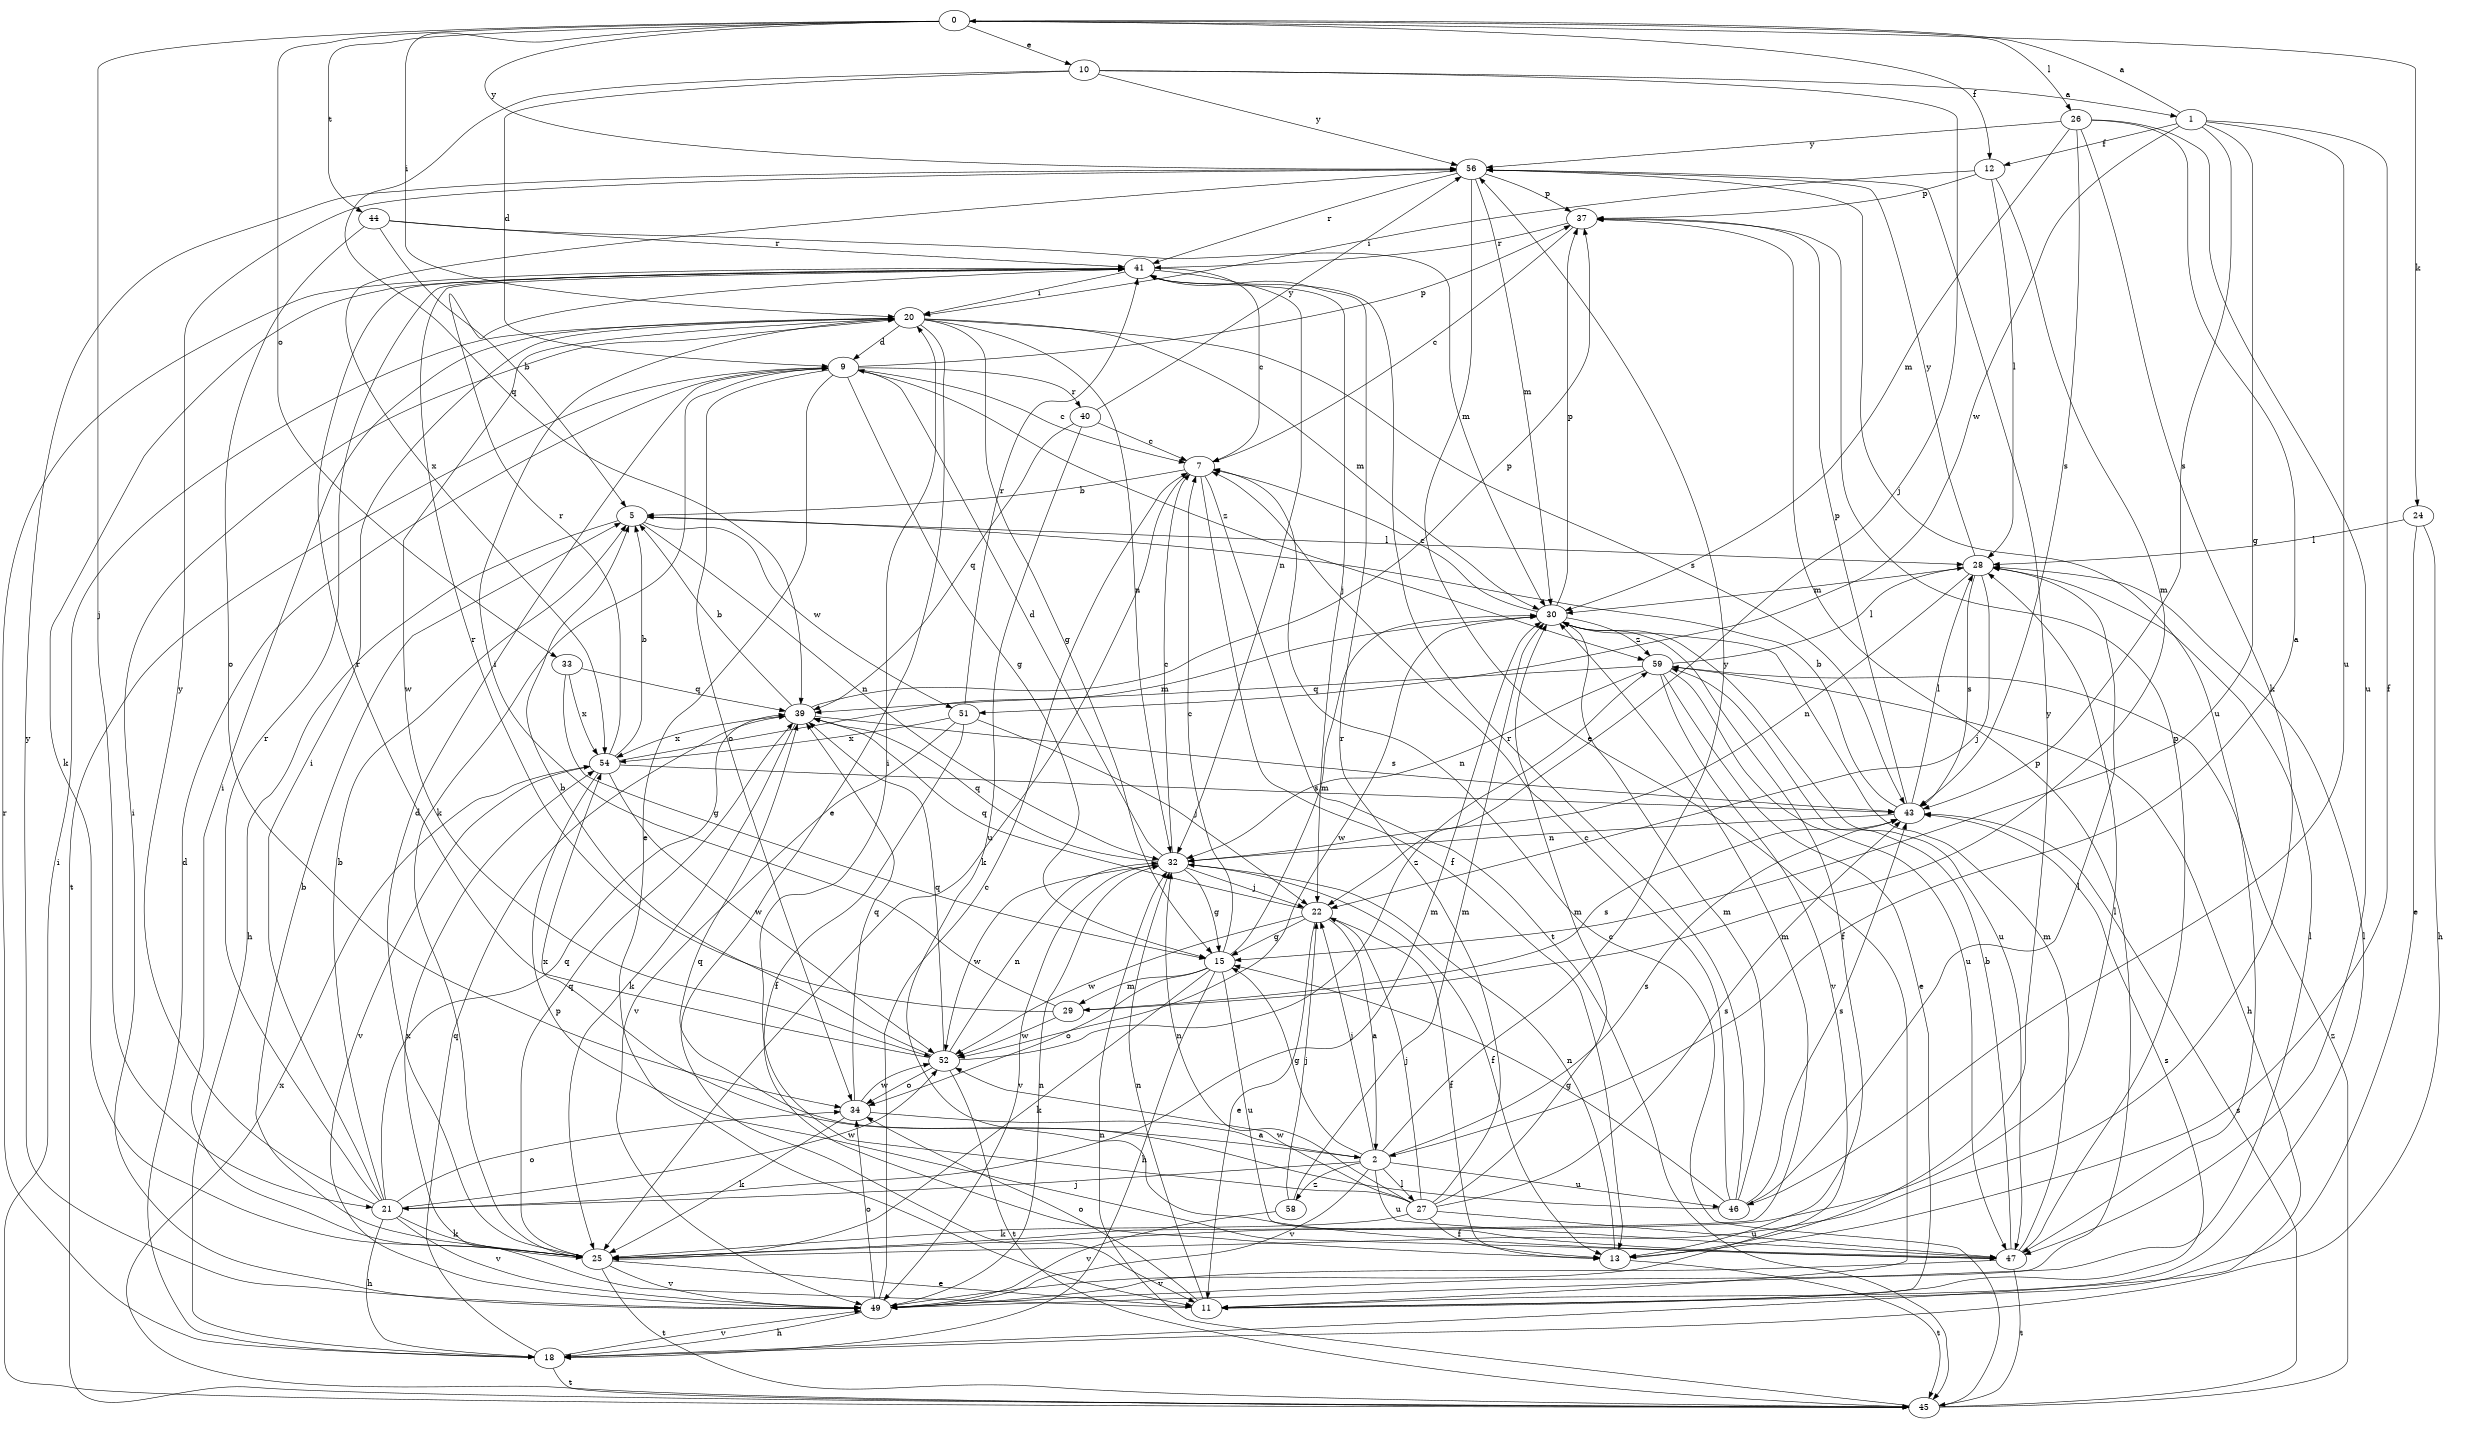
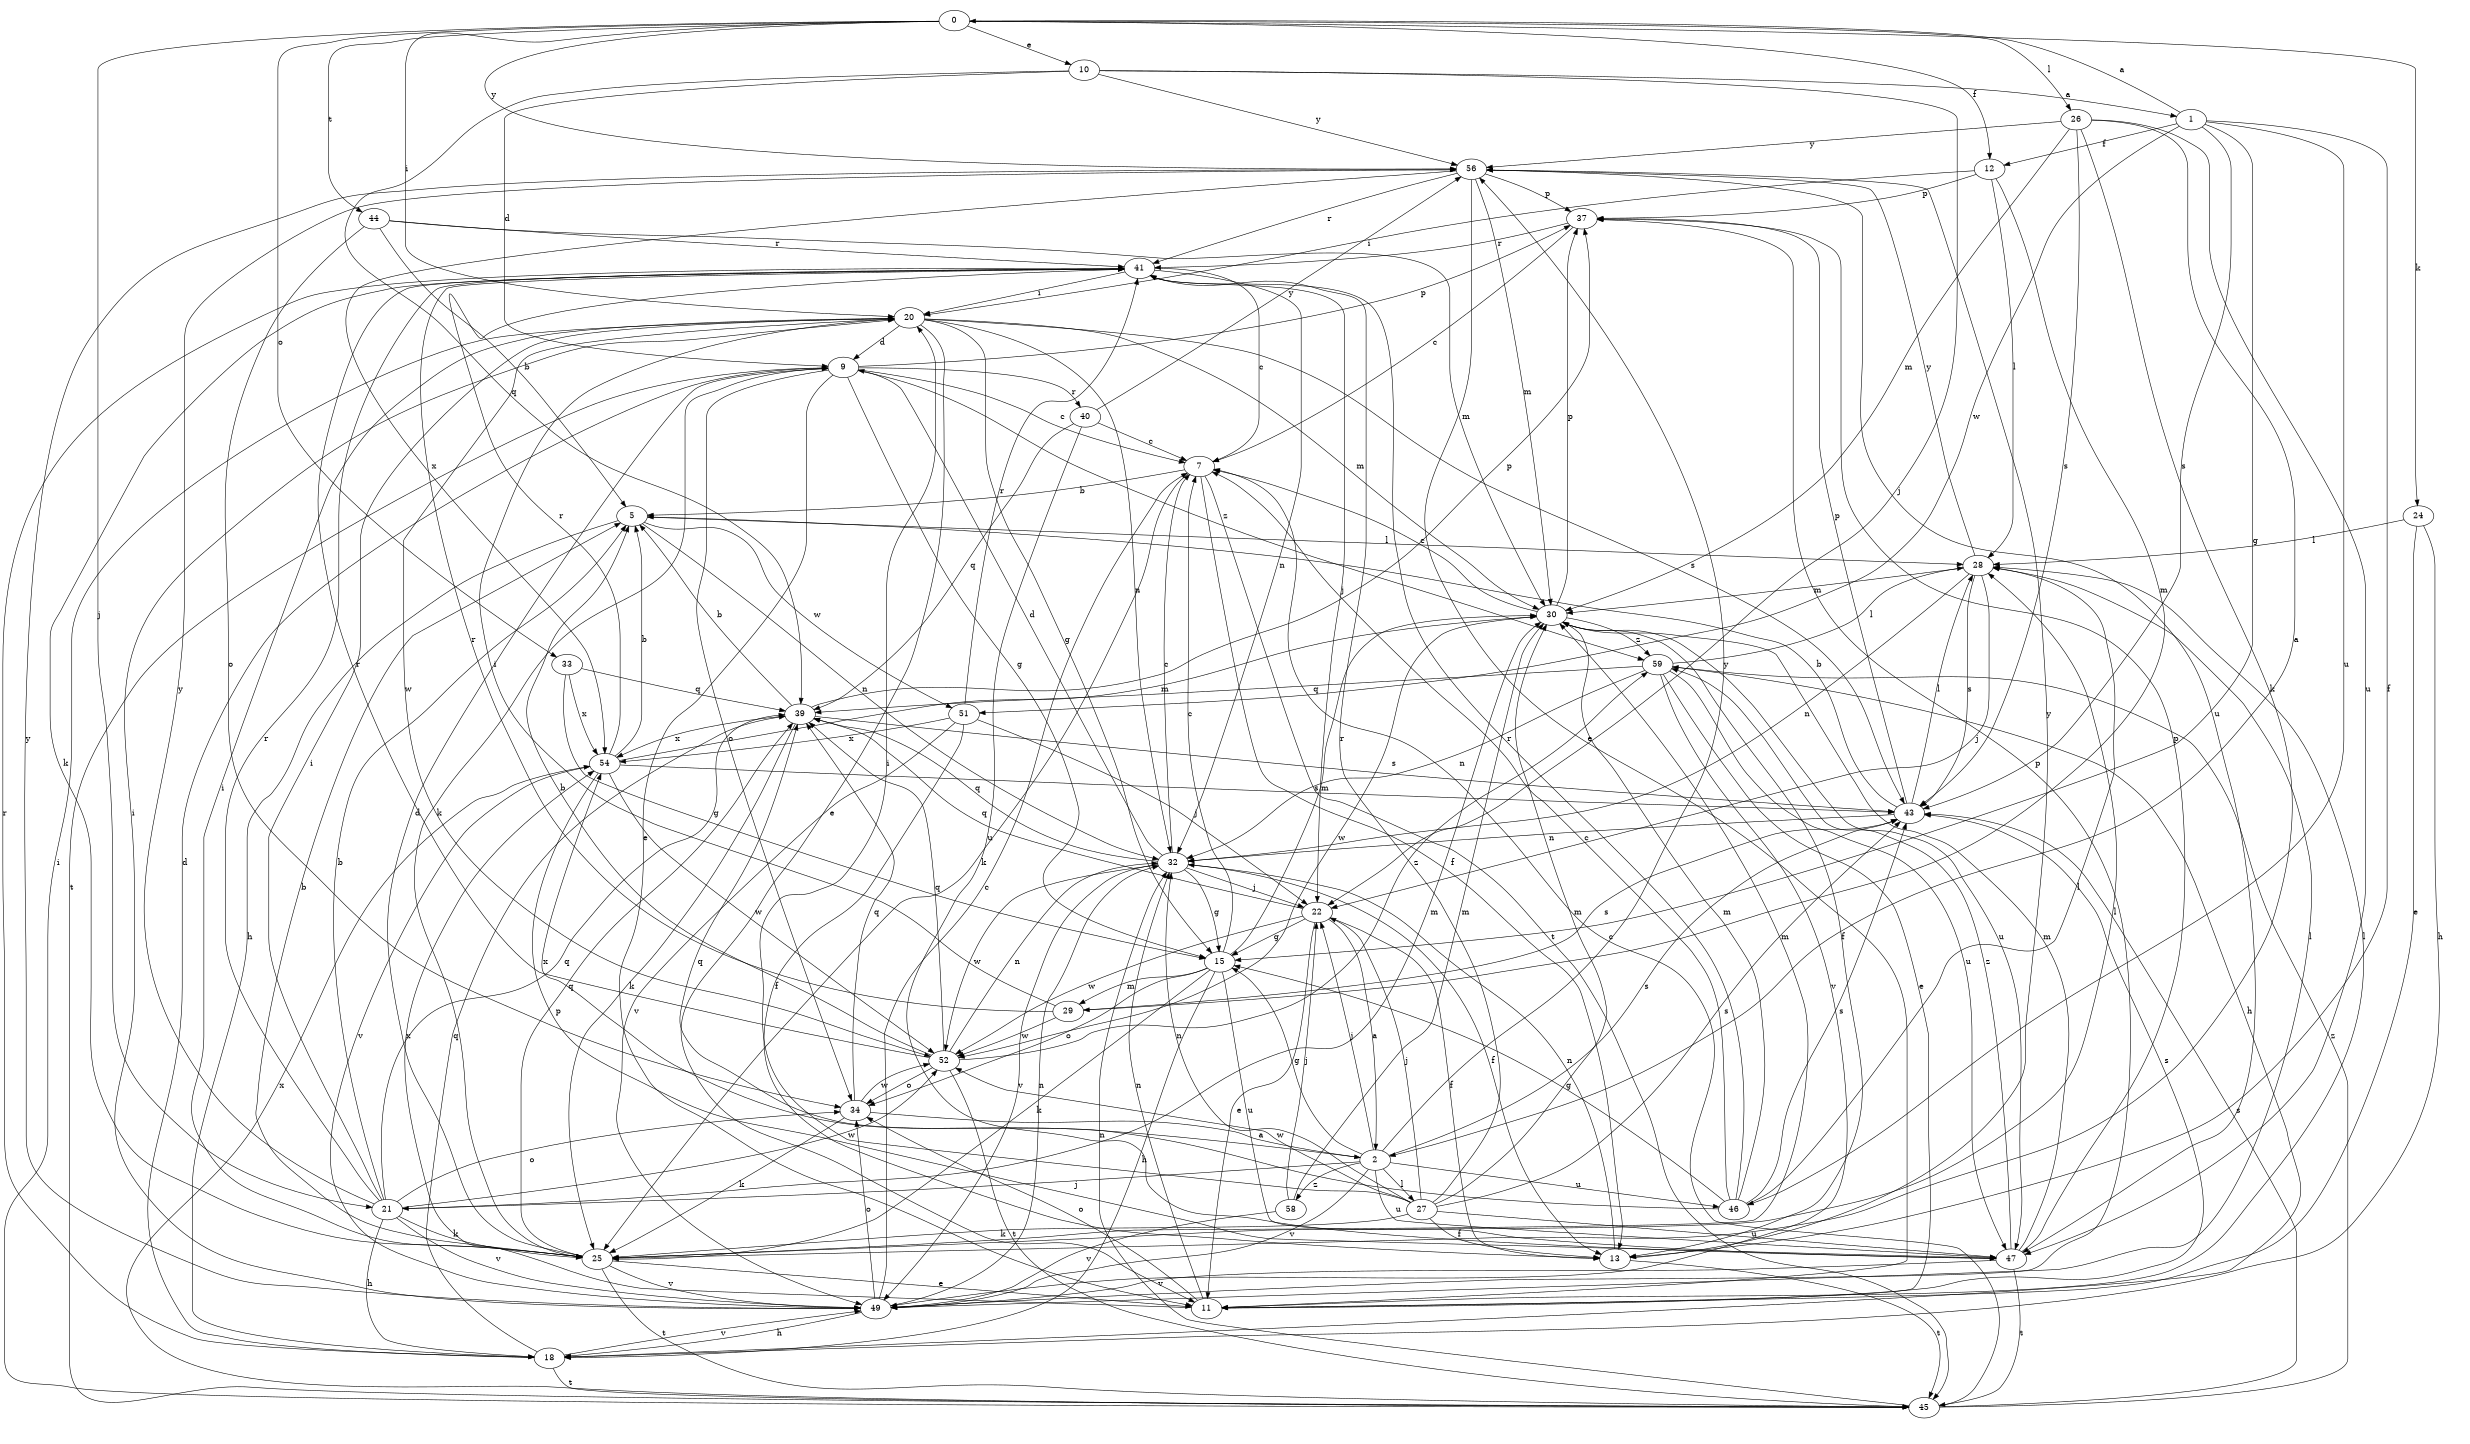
edge "47" -> "59": label "b" -> "z"
